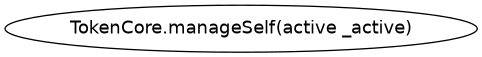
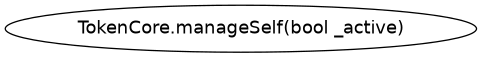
node "TokenCore.manageSelf(active _active)": label "TokenCore.manageSelf(active _active)" -> "TokenCore.manageSelf(bool _active)"
